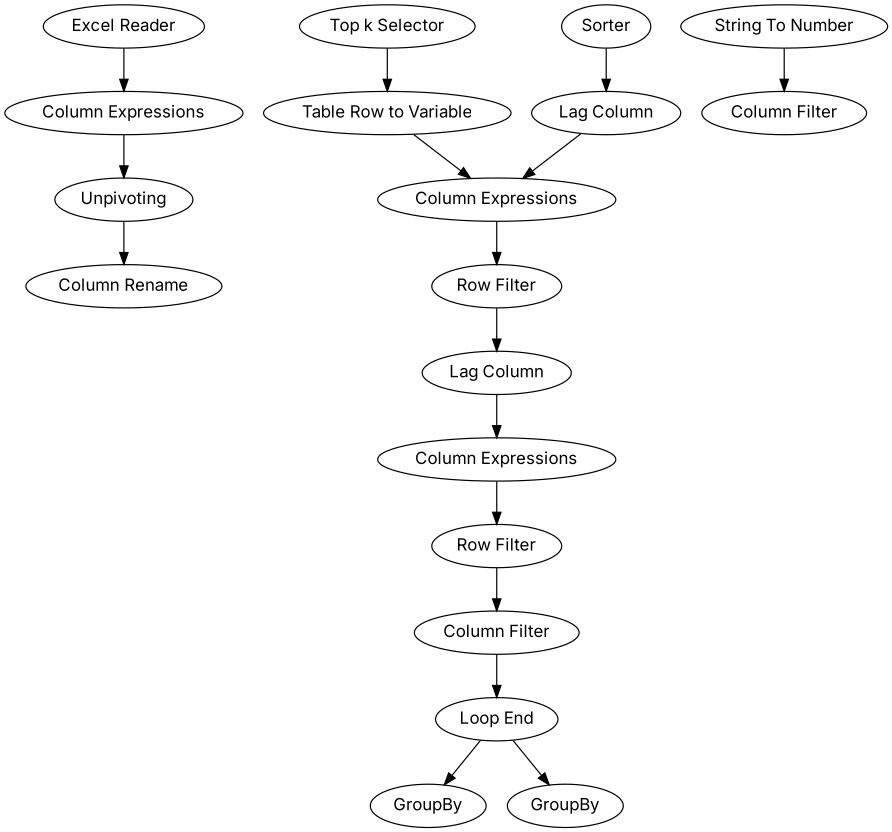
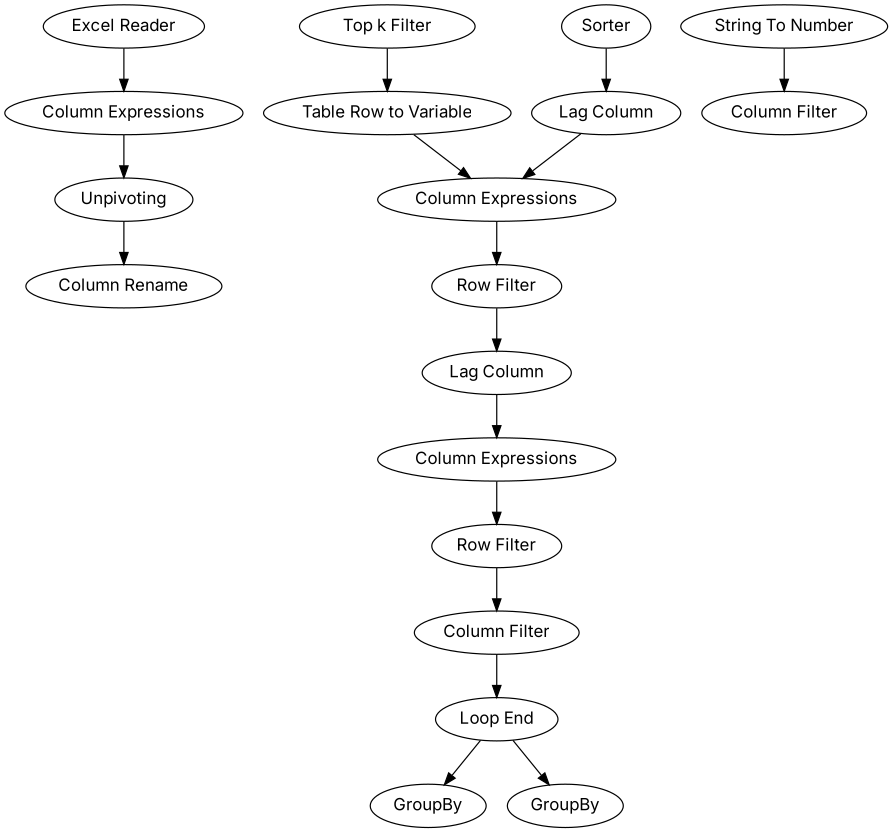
node "Top k Selector": label "Top k Selector" -> "Top k Filter"
